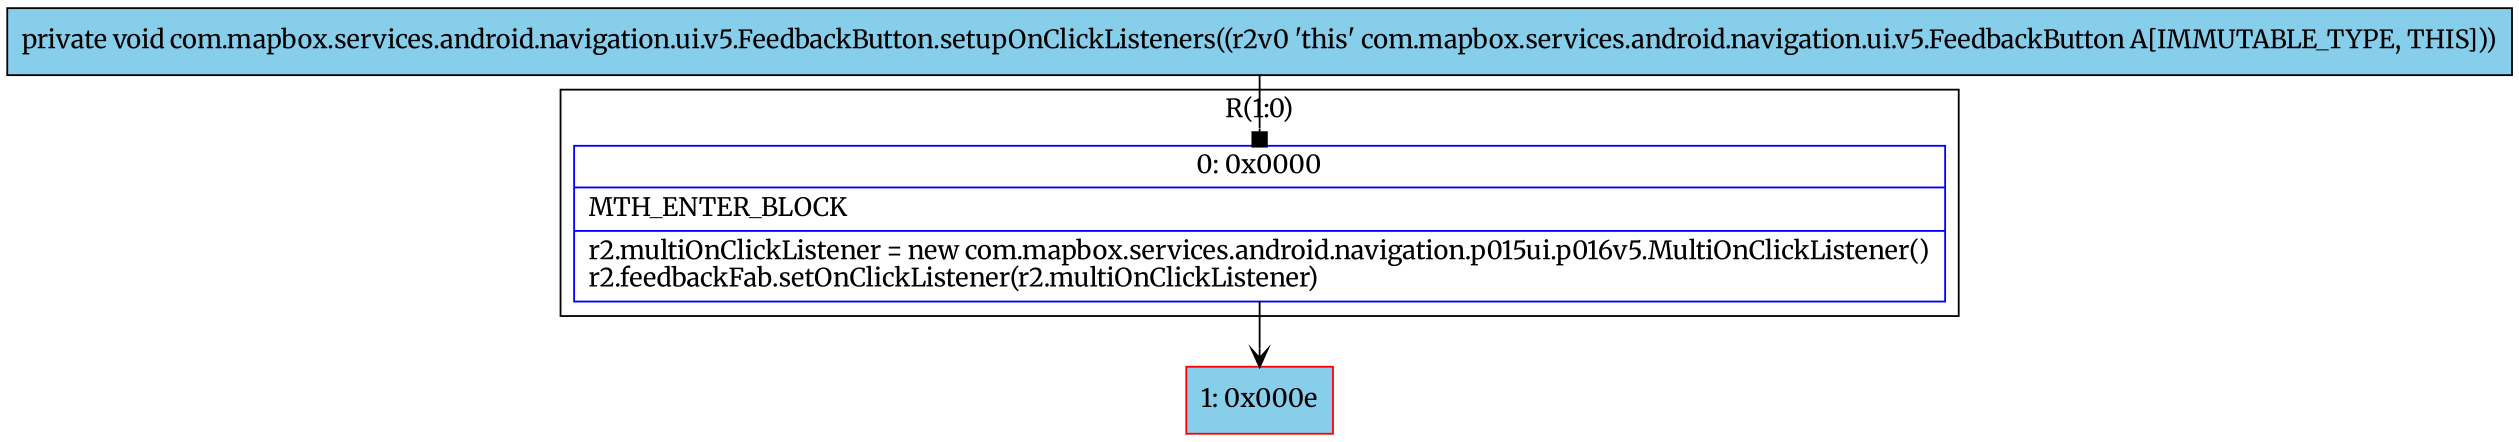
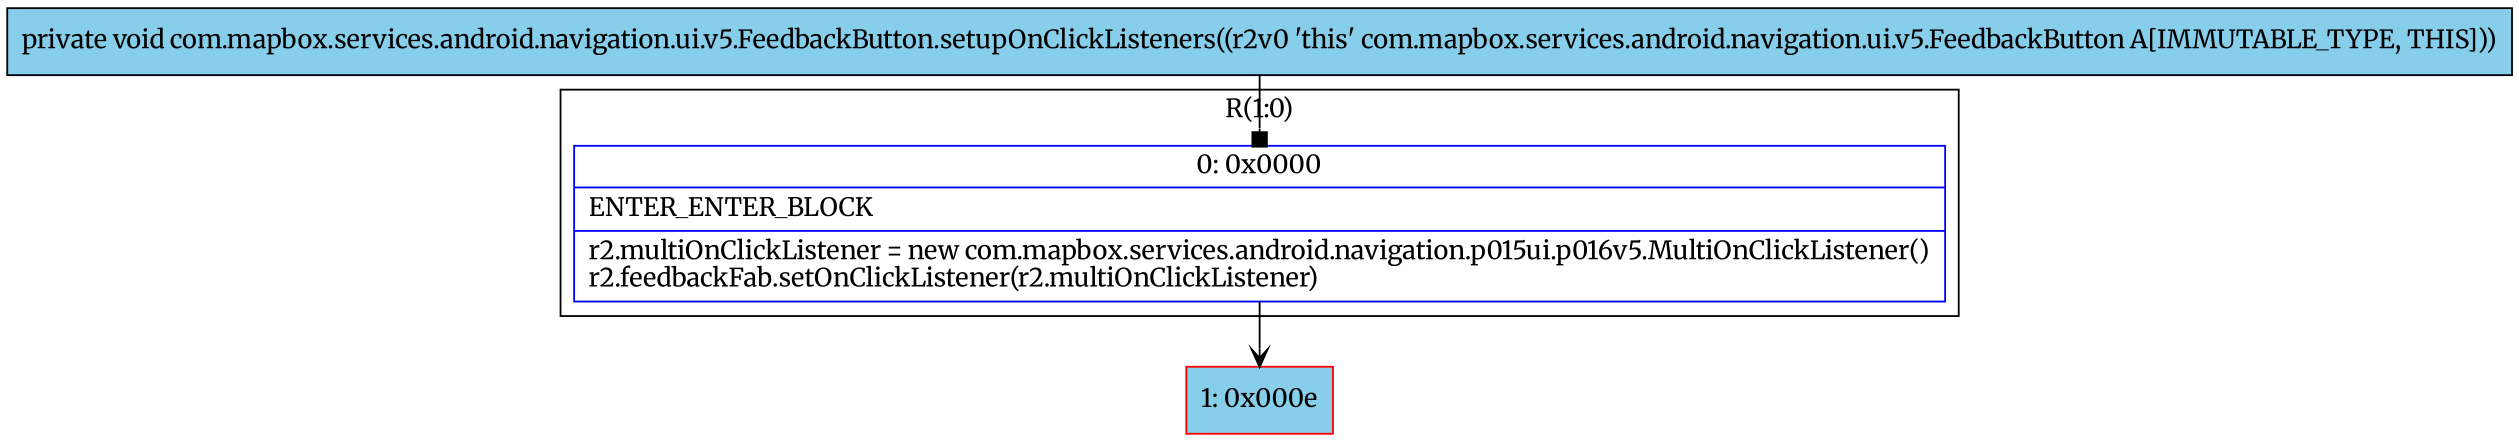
node "0: 0x0000": text "MTH_ENTER_BLOCK" -> "ENTER_ENTER_BLOCK"
